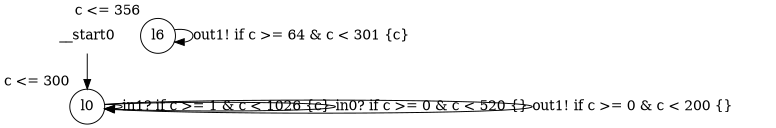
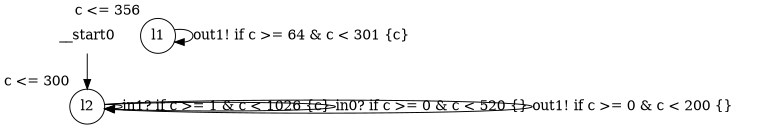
node "l6 c <= 356": label "l6 c <= 356" -> "l1 c <= 356"
node "l0 c <= 300": label "l0 c <= 300" -> "l2 c <= 300"
